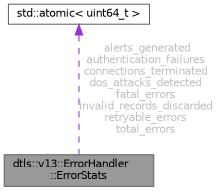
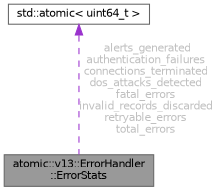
node "dtls::v13::ErrorHandler ::ErrorStats": label "dtls::v13::ErrorHandler ::ErrorStats" -> "atomic::v13::ErrorHandler ::ErrorStats"
